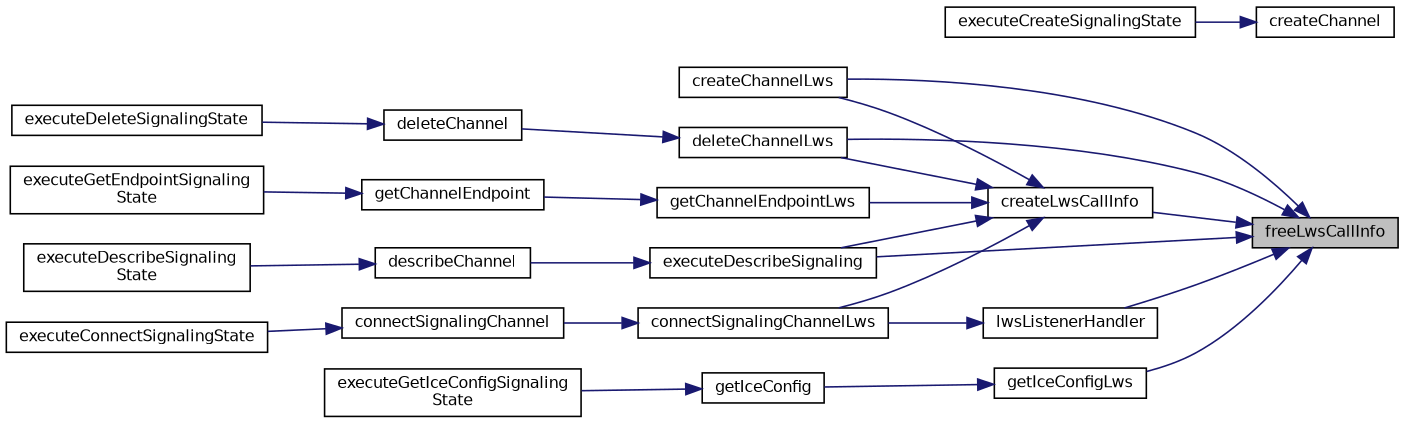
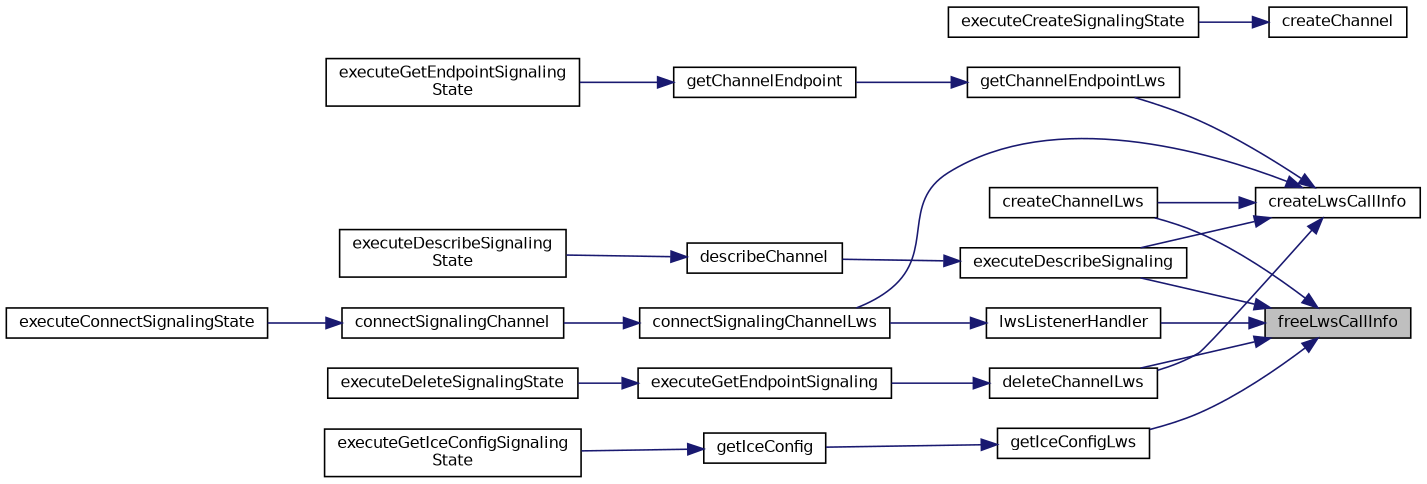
node "deleteChannel": label "deleteChannel" -> "executeGetEndpointSignaling"
edge "createLwsCallInfo" -> "freeLwsCallInfo": removed
